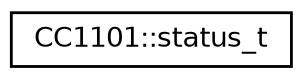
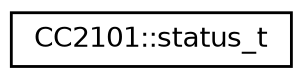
node "CC1101::status_t": label "CC1101::status_t" -> "CC2101::status_t"
